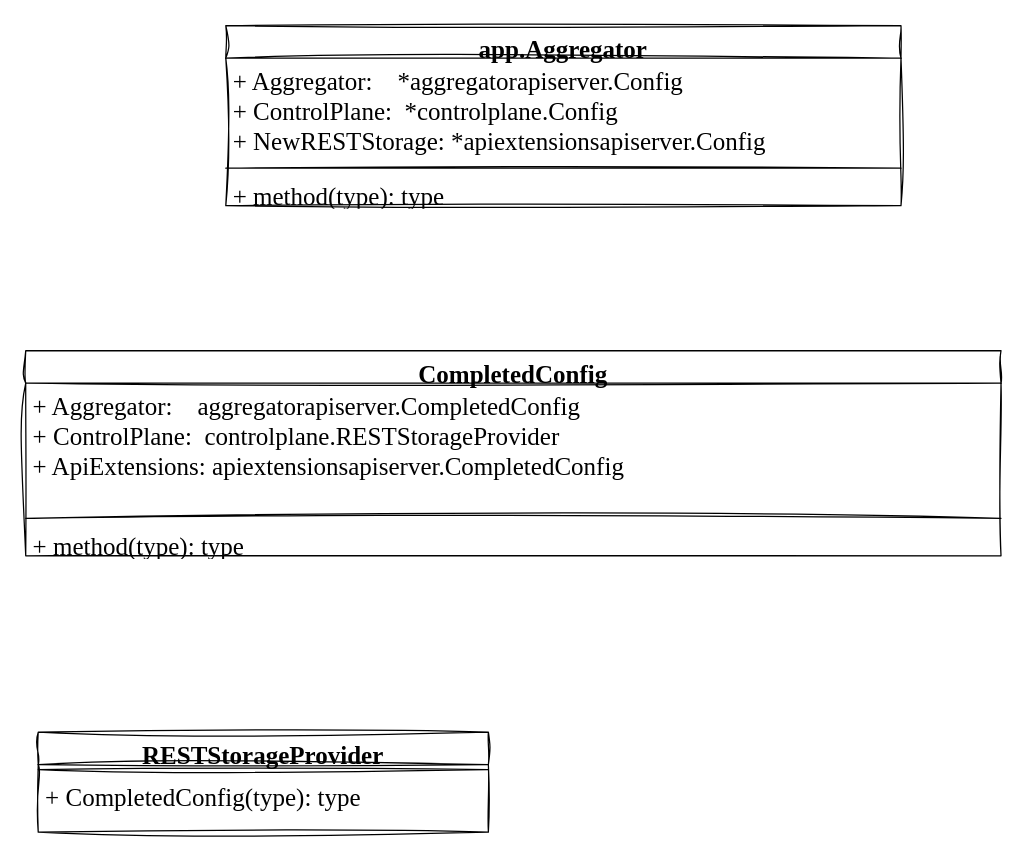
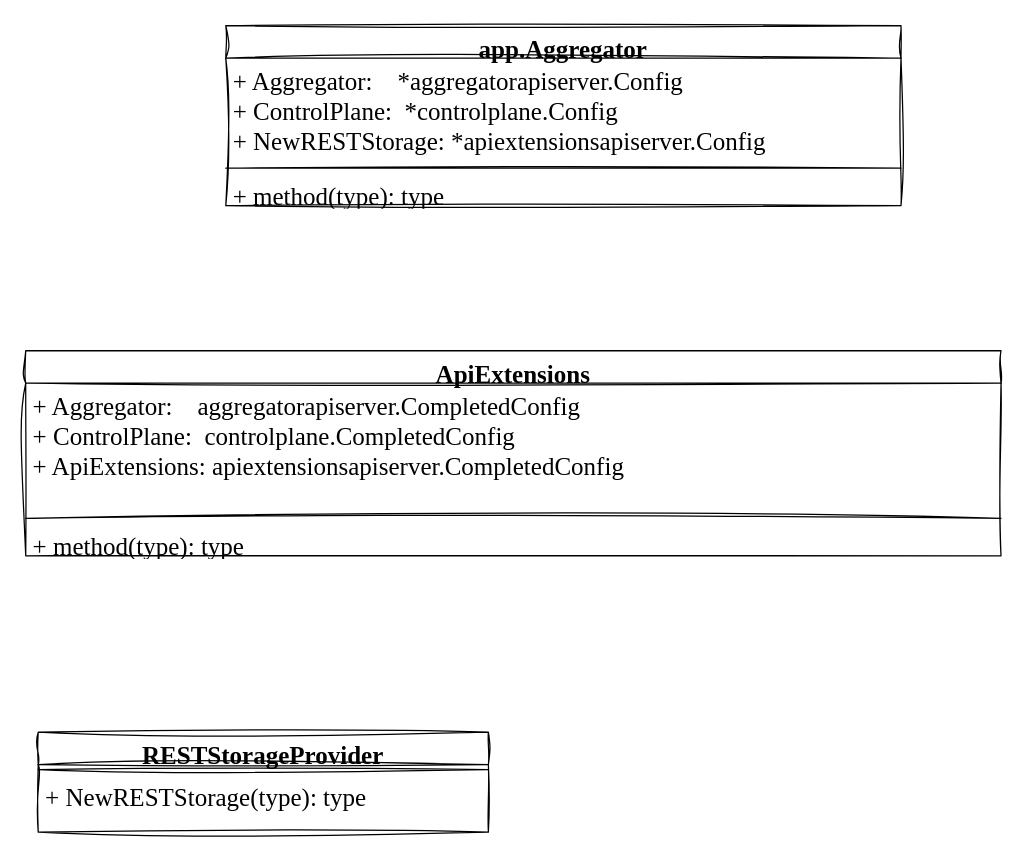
node "CompletedConfig": label "CompletedConfig" -> "ApiExtensions"
node "+ Aggregator: aggregatorapiserver.CompletedConfig + ControlPlane: controlplane.RESTStorageProvider + ApiExtensions: apiextensionsapiserver.CompletedConfig": label "+ Aggregator: aggregatorapiserver.CompletedConfig + ControlPlane: controlplane.RESTStorageProvider + ApiExtensions: apiextensionsapiserver.CompletedConfig" -> "+ Aggregator: aggregatorapiserver.CompletedConfig + ControlPlane: controlplane.CompletedConfig + ApiExtensions: apiextensionsapiserver.CompletedConfig"
node "+ CompletedConfig(type): type": label "+ CompletedConfig(type): type" -> "+ NewRESTStorage(type): type"
